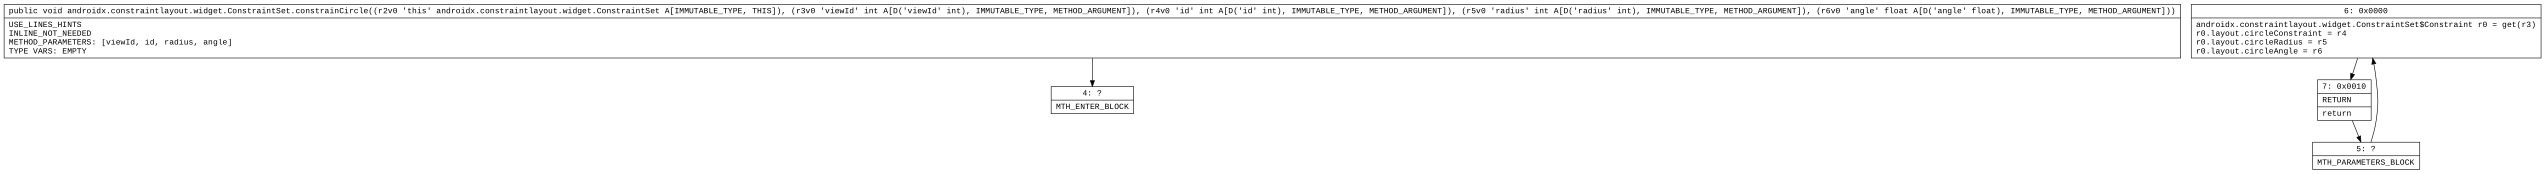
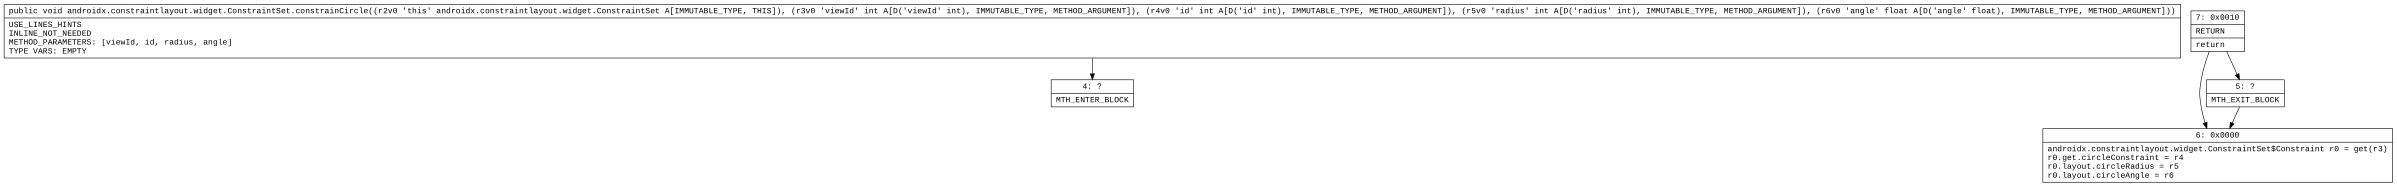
node "6: 0x0000": text "r0.layout.circleConstraint = r4" -> "r0.get.circleConstraint = r4"
edge "6: 0x0000" -> "7: 0x0010": reversed
node "5: ?": text "MTH_PARAMETERS_BLOCK" -> "MTH_EXIT_BLOCK"
